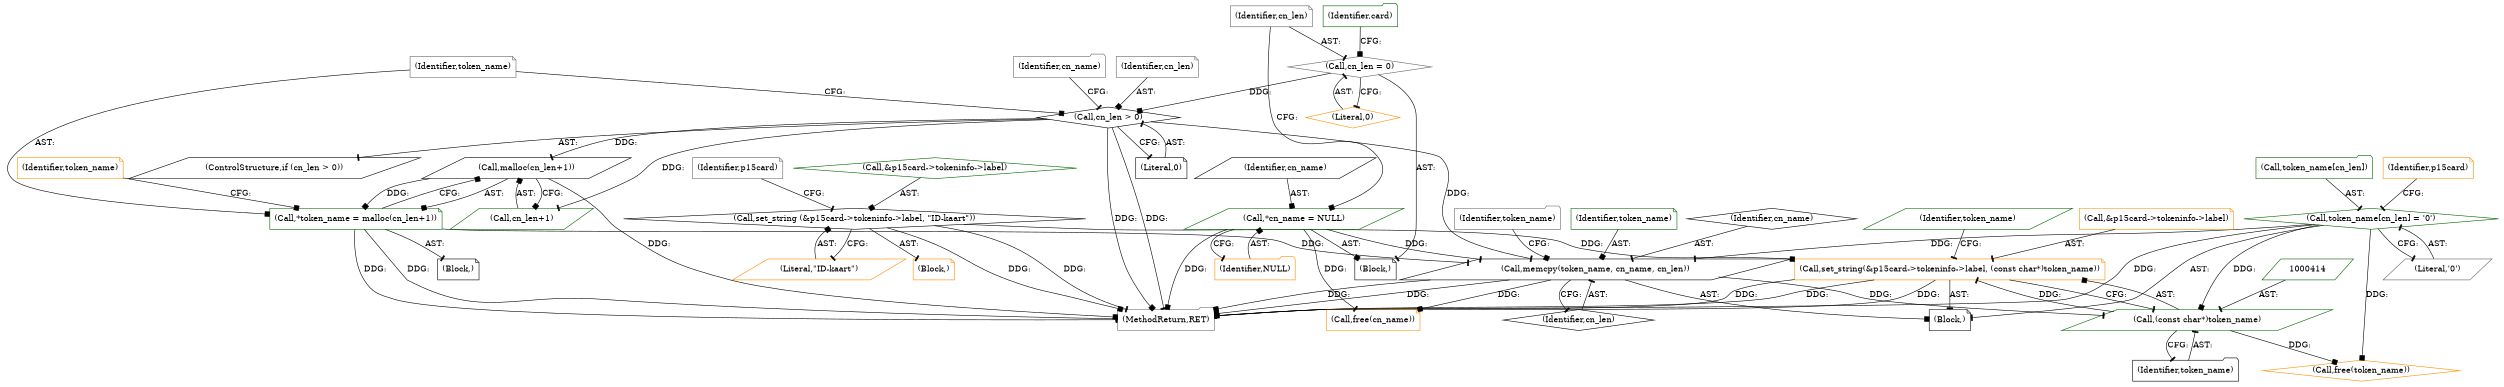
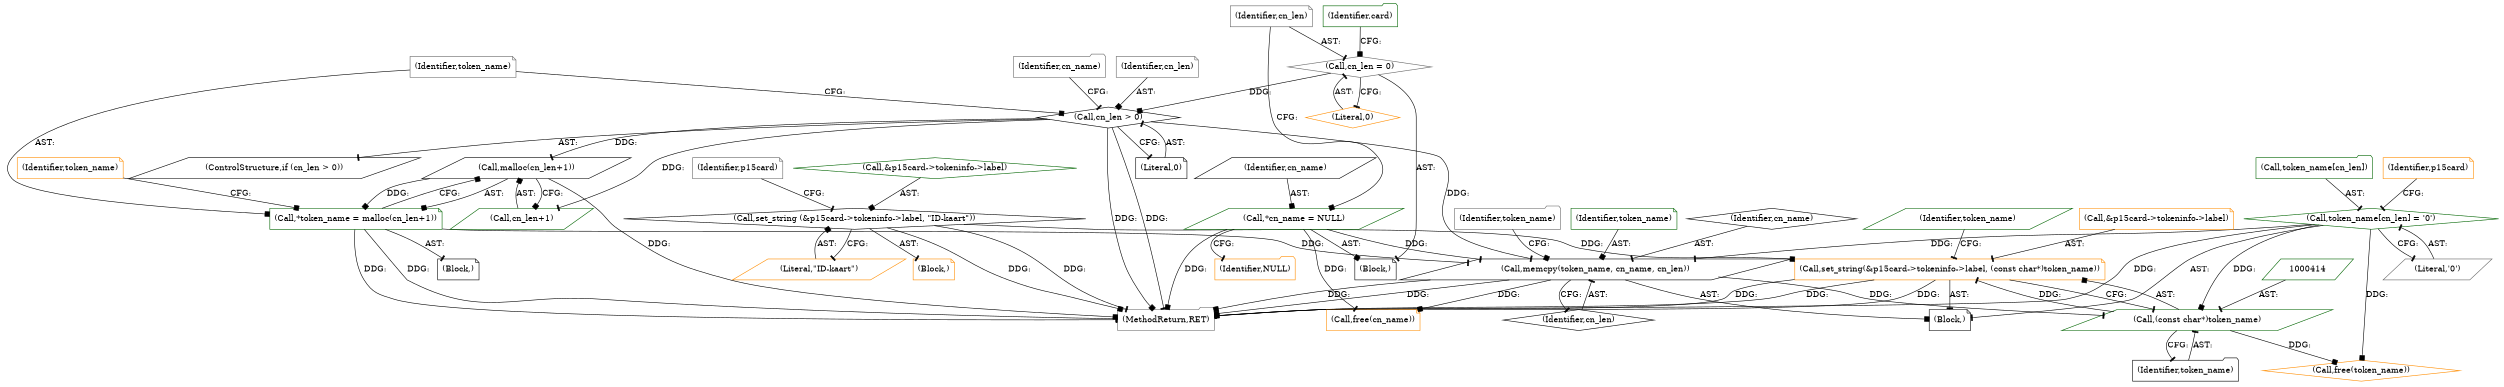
edge "(Identifier,NULL)" -> "(Call,*cn_name = NULL)": removed, label "AST:"
